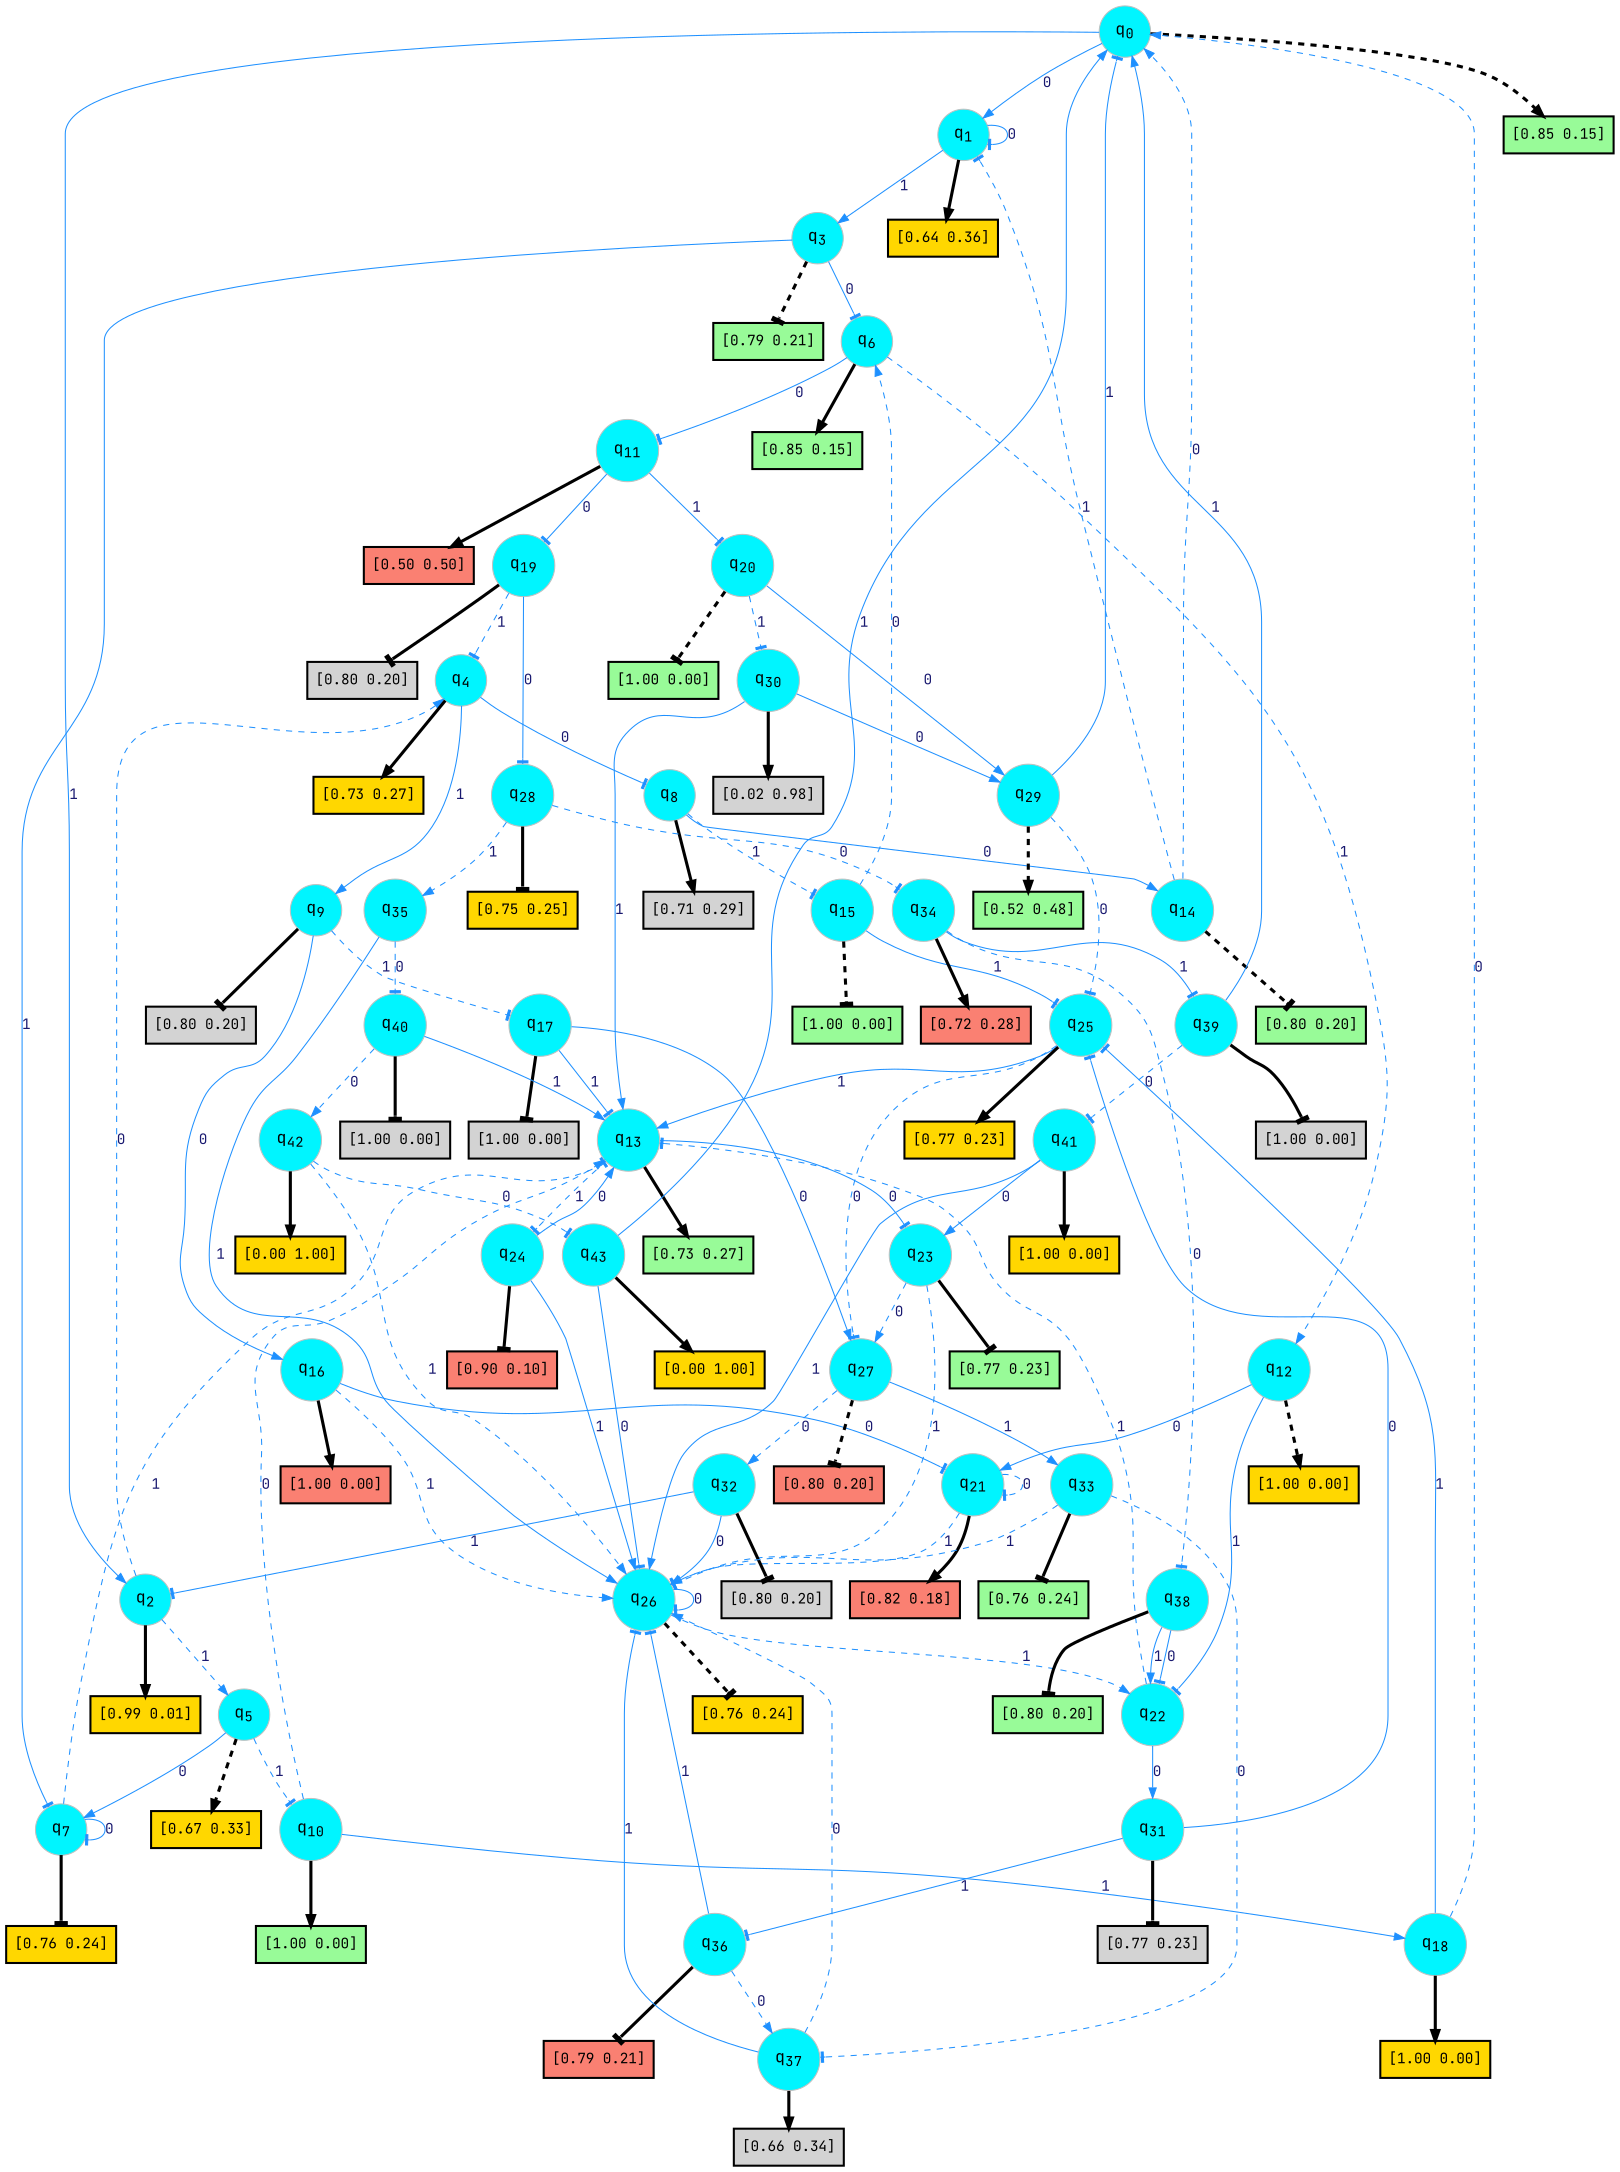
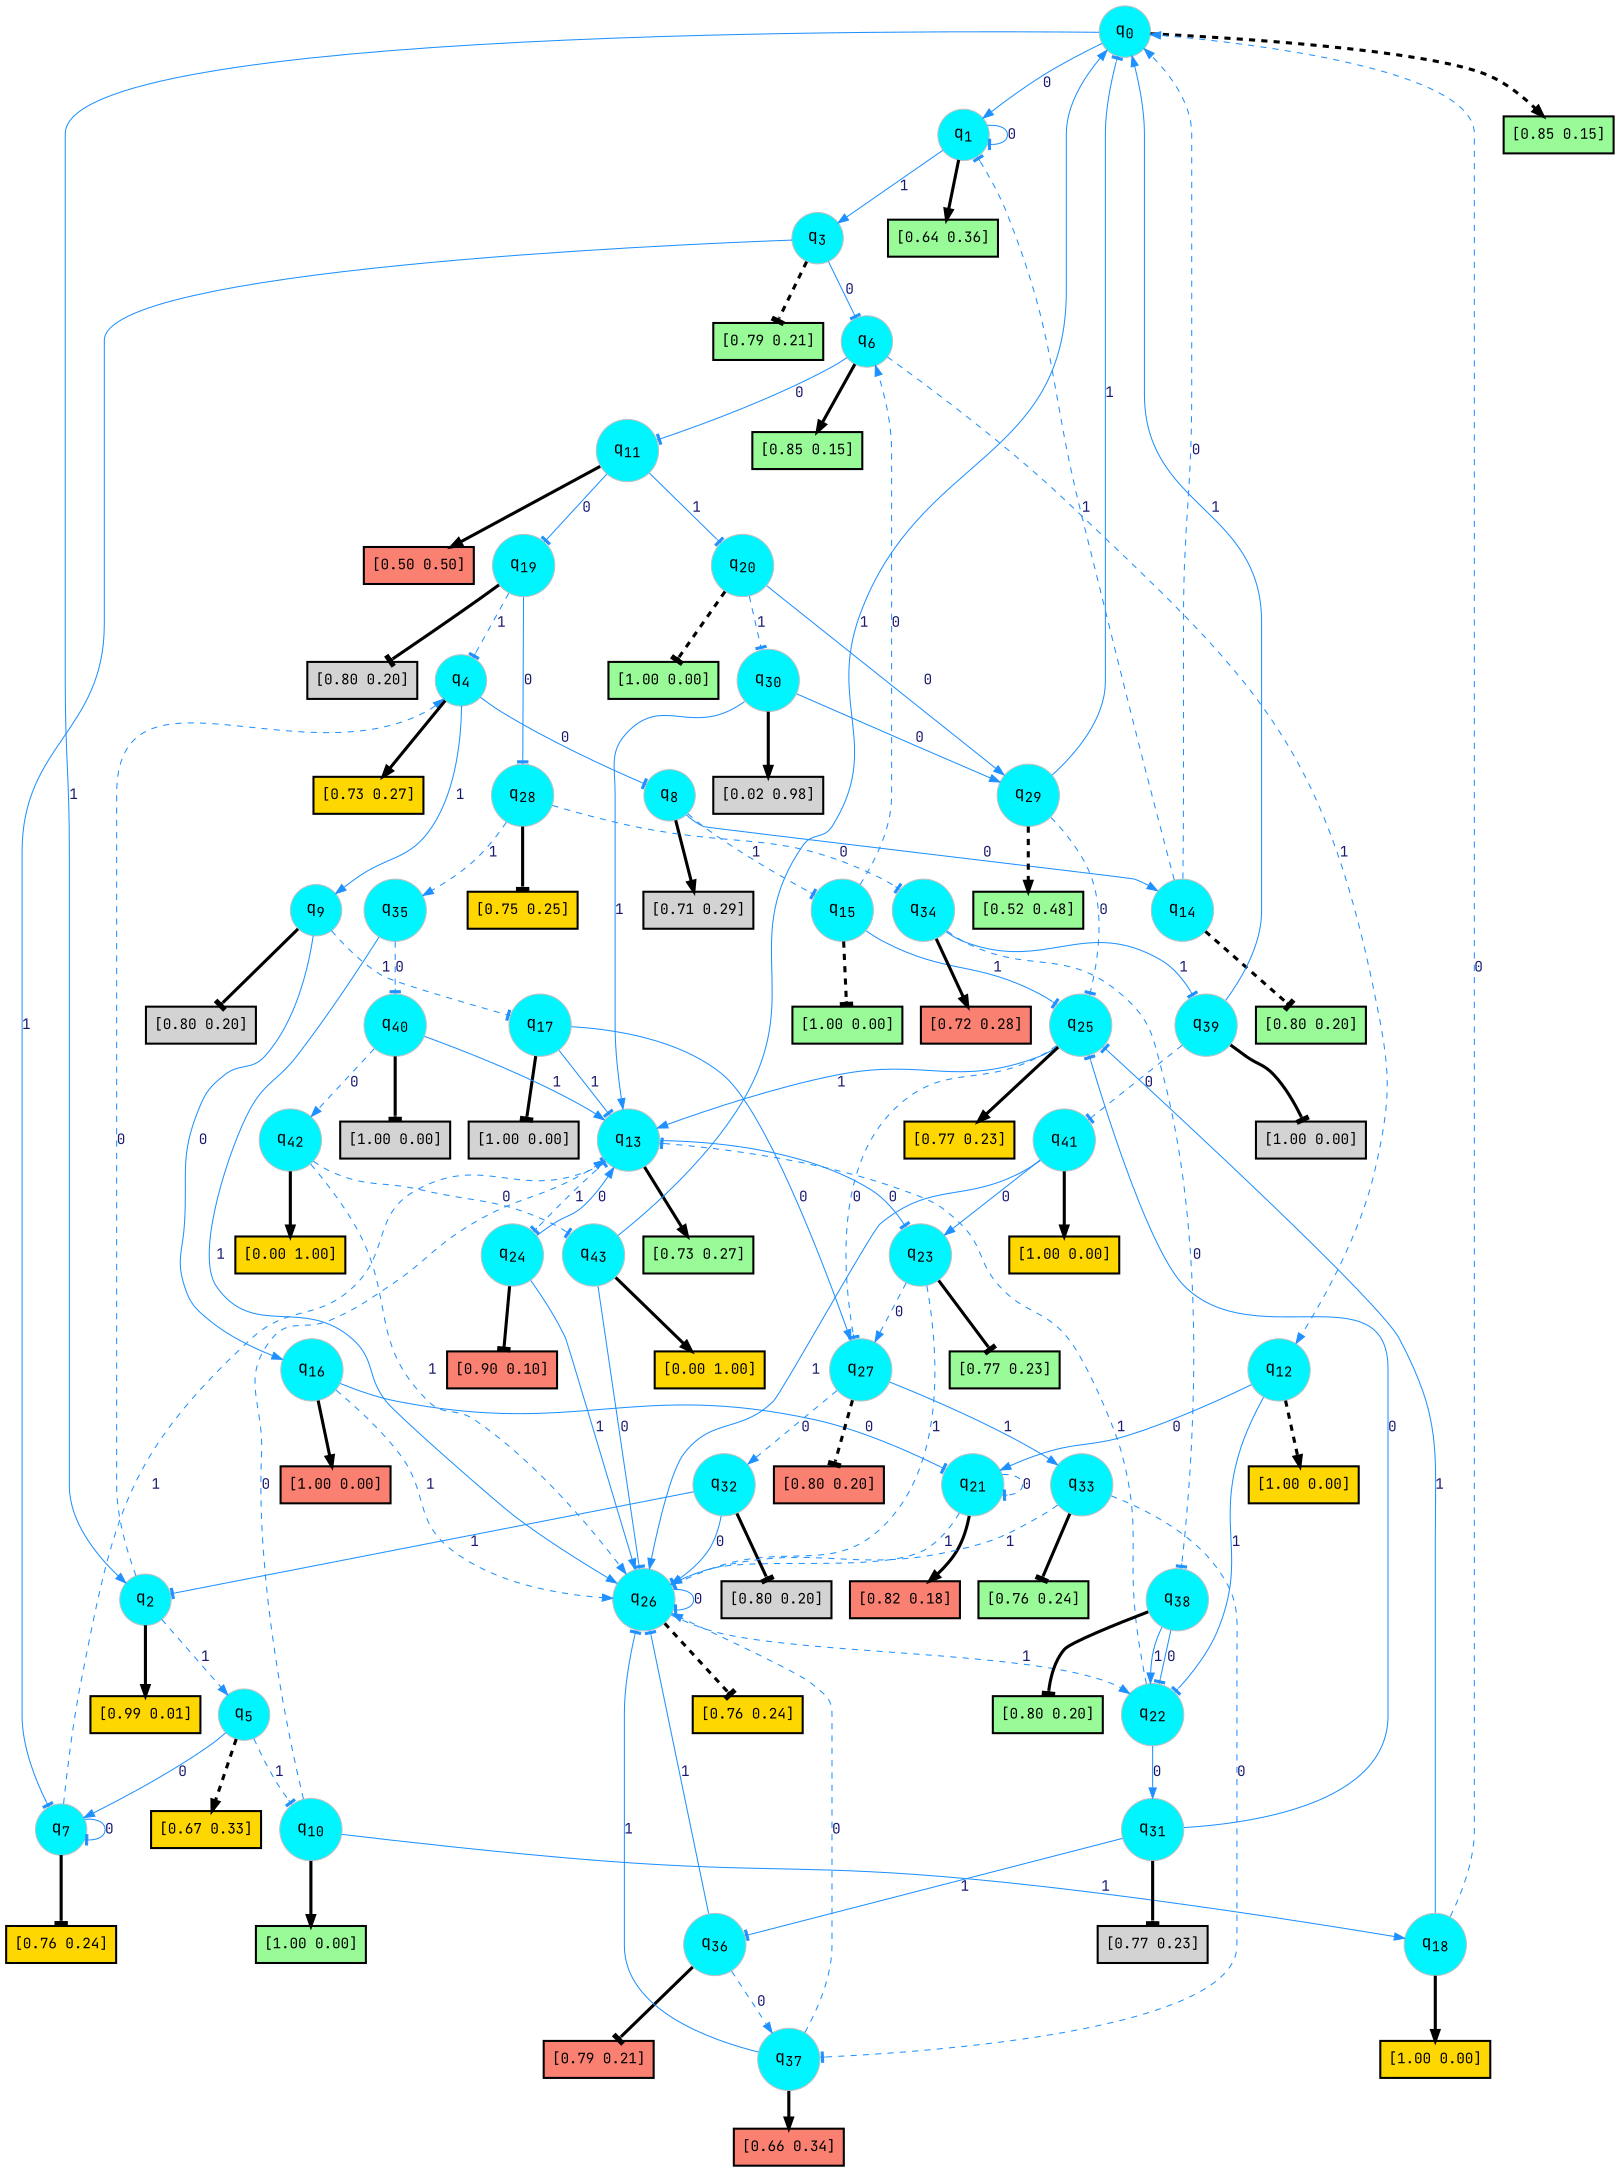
node "[0.64 0.36]": fillcolor gold -> palegreen
node "[0.66 0.34]": fillcolor lightgrey -> salmon
